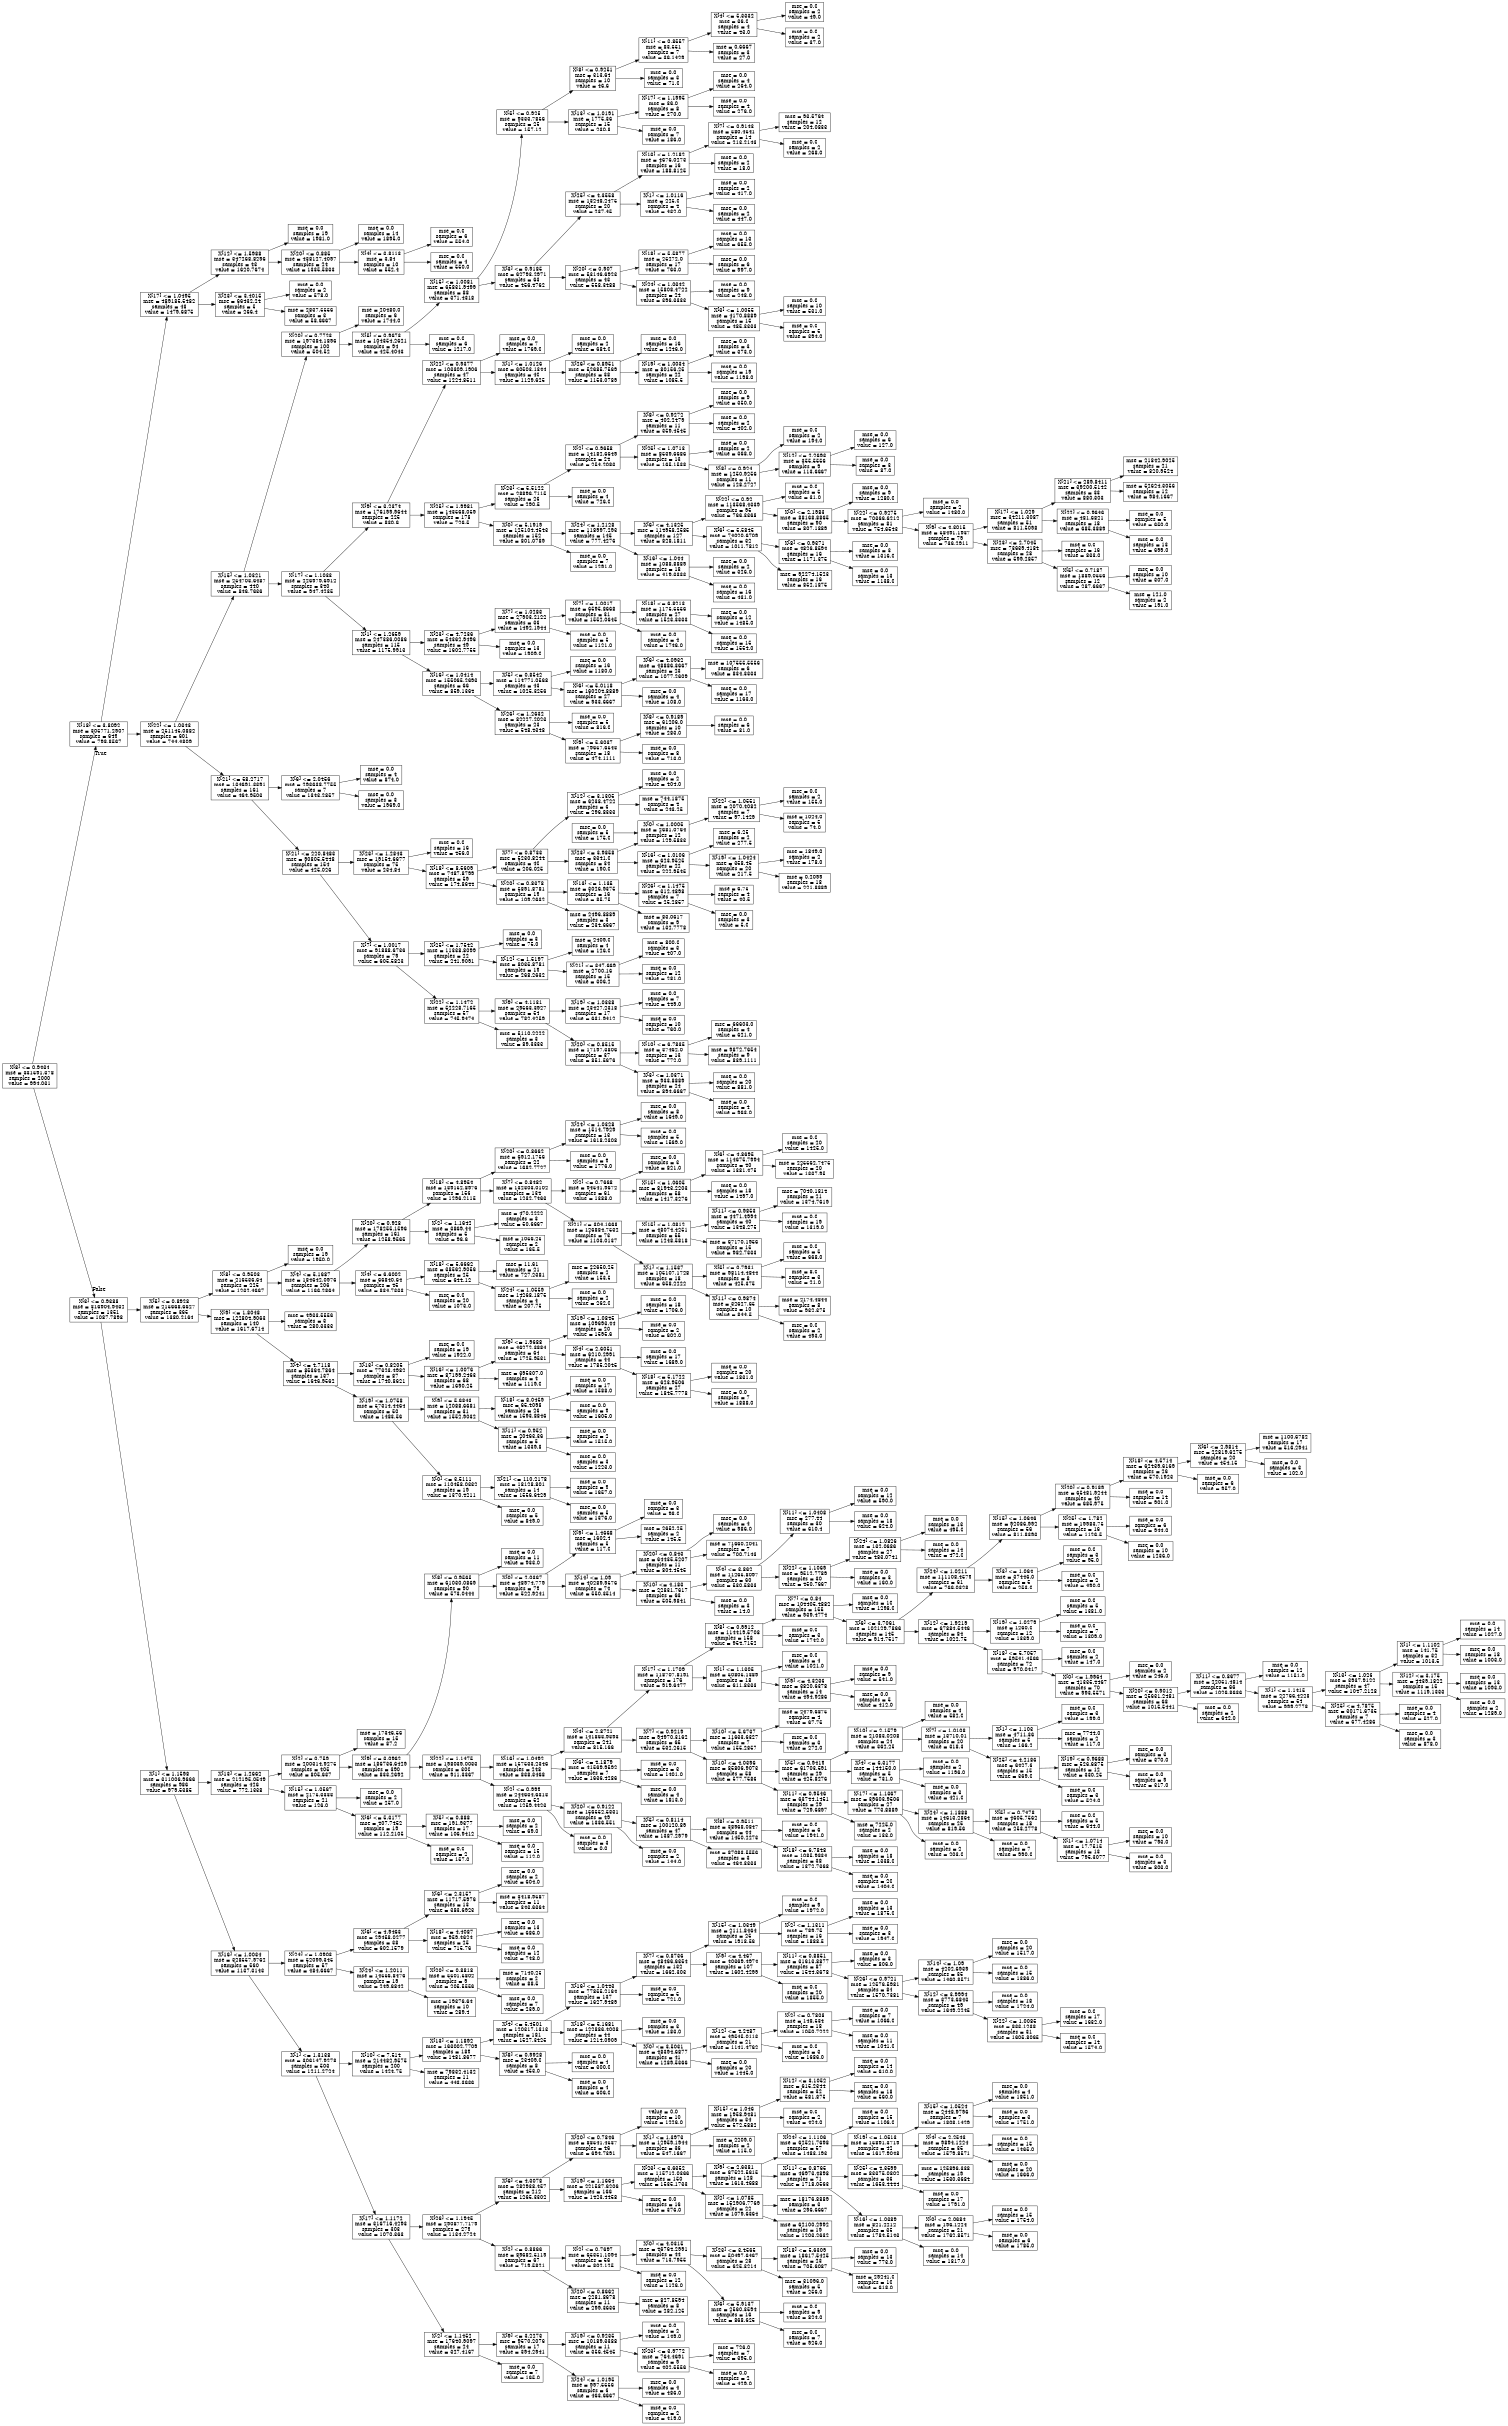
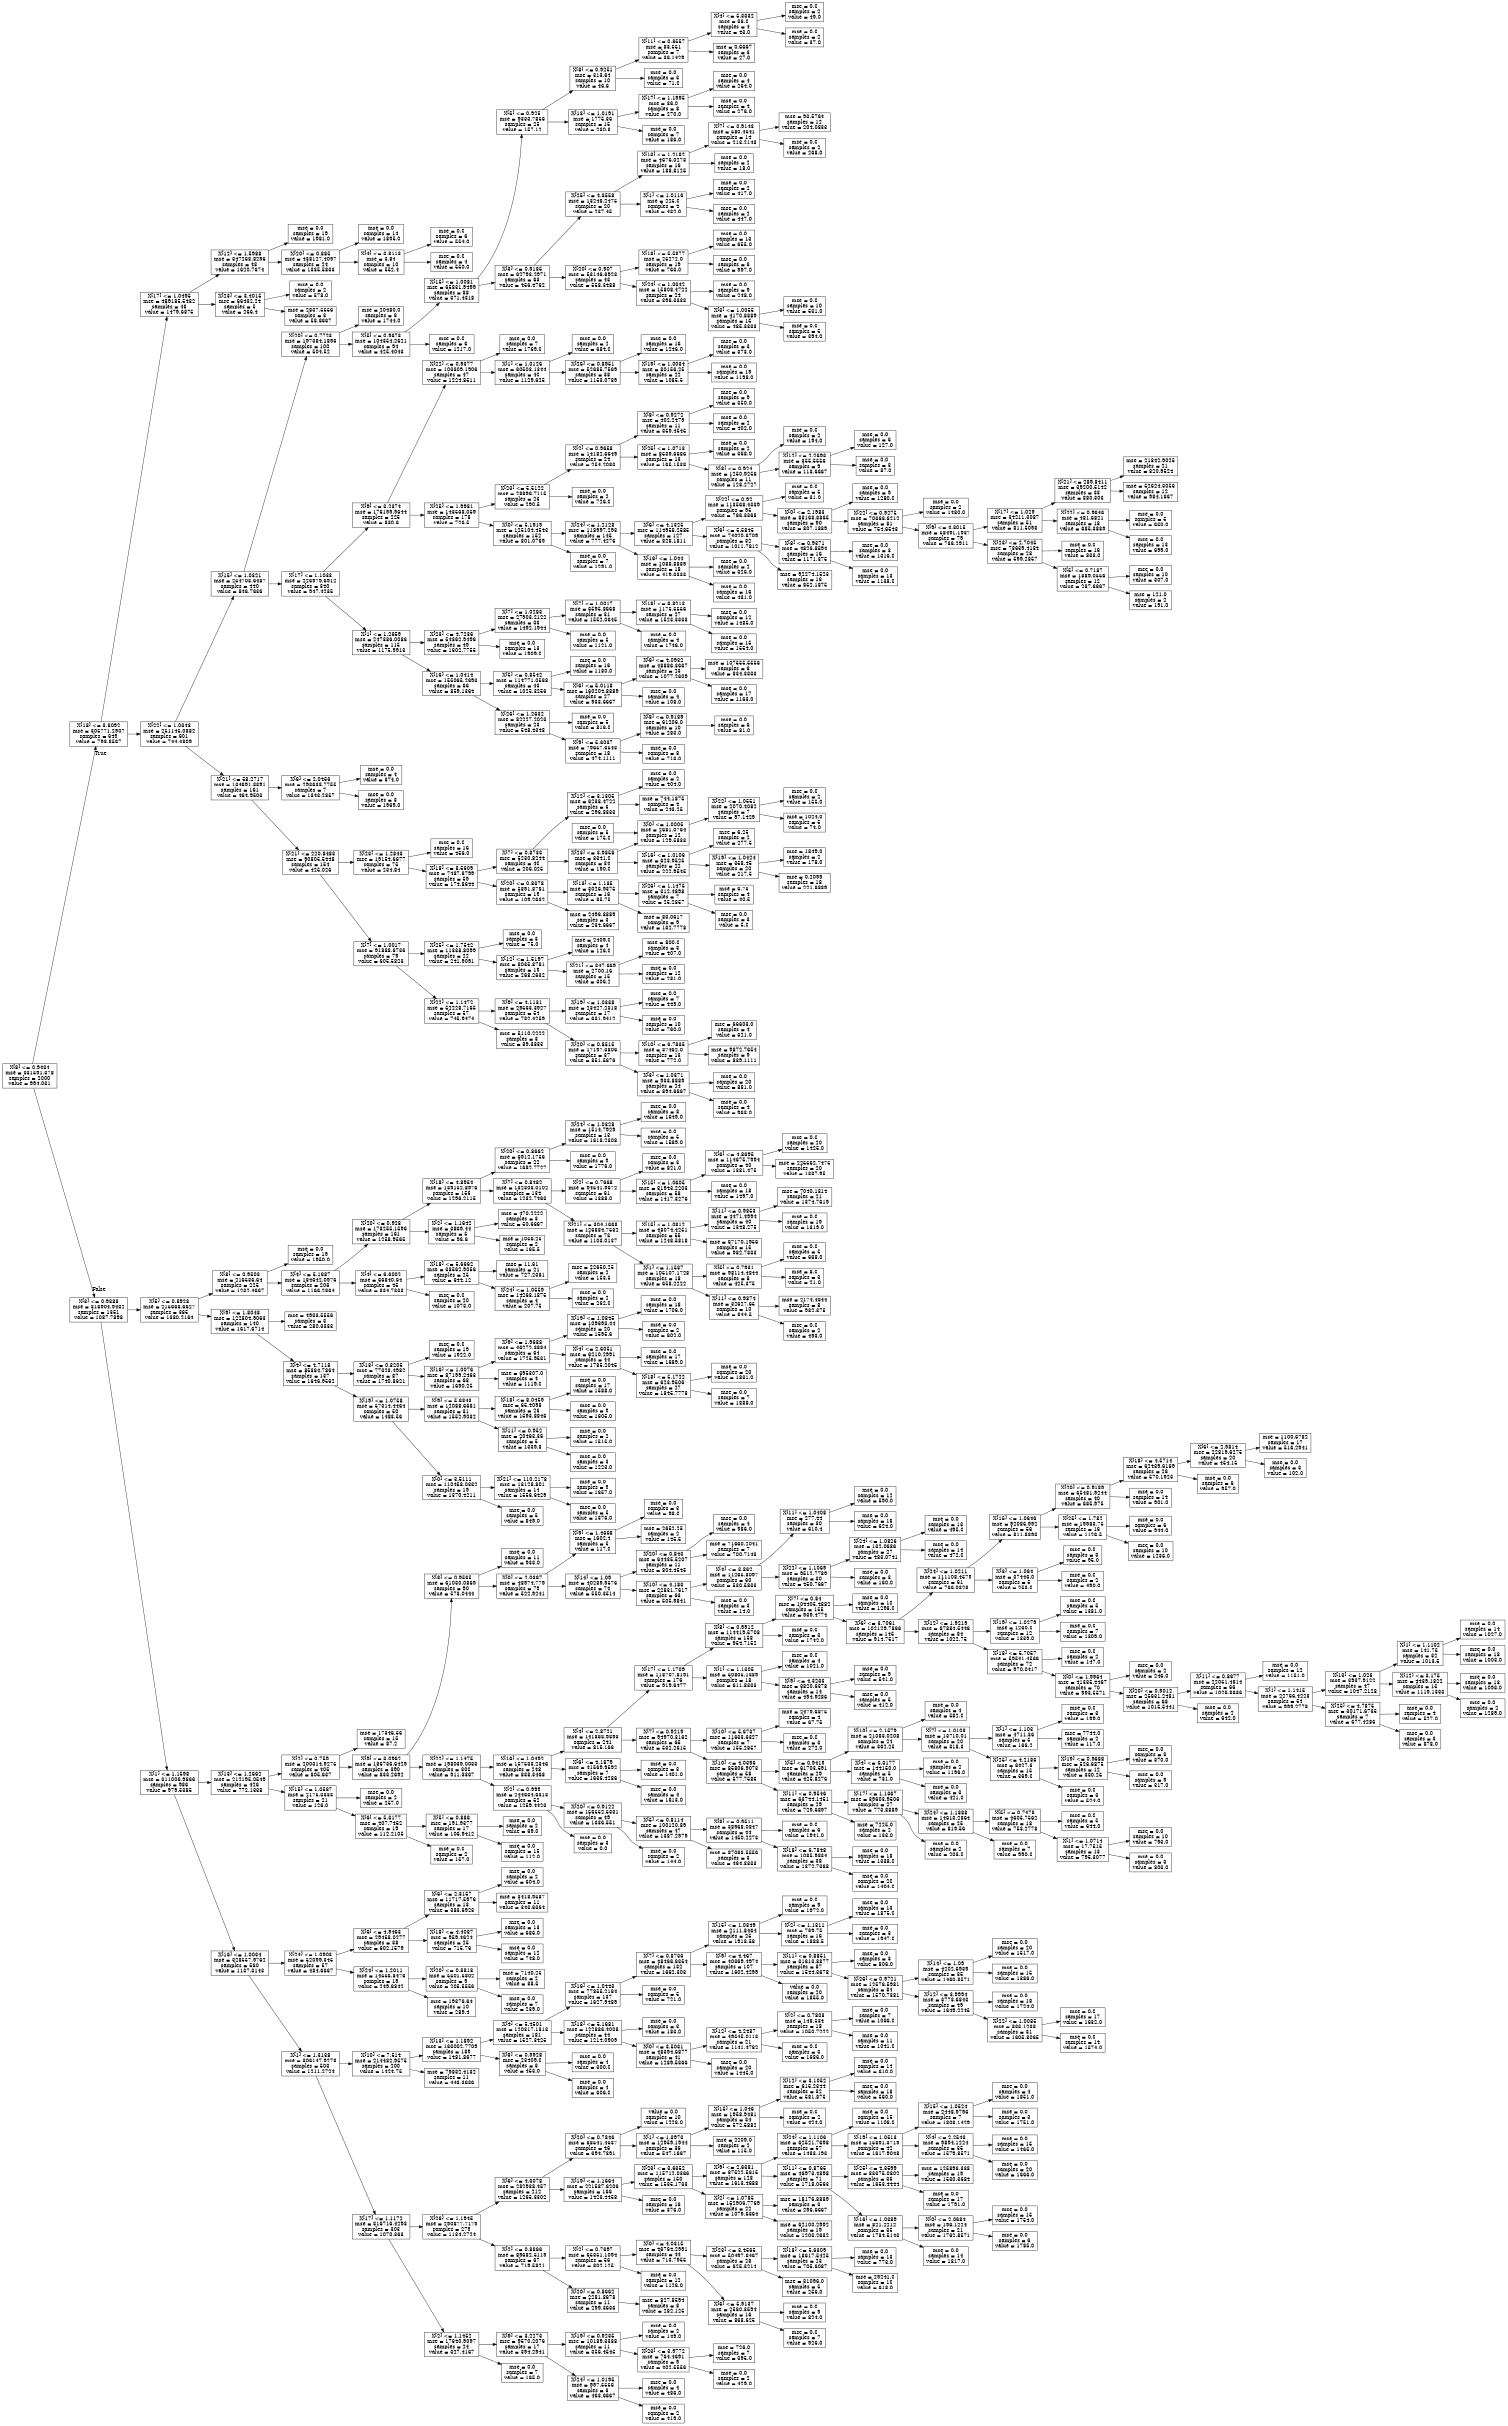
node "X[18] <= 5.5877 mse = 25272.0 samples = 17 value = 763.0": label "X[18] <= 5.5877 mse = 25272.0 samples = 17 value = 763.0" -> "X[18] <= 5.5877 mse = 25272.0 samples = 19 value = 763.0"
node "mse = 0.0 samples = 4 value = 726.0": label "mse = 0.0 samples = 4 value = 726.0" -> "mse = 0.0 samples = 2 value = 726.0"
node "X[5] <= 0.7478 mse = 4605.7562 samples = 18 value = 253.2778": label "X[5] <= 0.7478 mse = 4605.7562 samples = 18 value = 253.2778" -> "X[5] <= 0.7478 mse = 4605.7562 samples = 18 value = 753.2778"
node "mse = 0.0 samples = 20 value = 1855.0": label "mse = 0.0 samples = 20 value = 1855.0" -> "value = 0.0 samples = 20 value = 1855.0"
